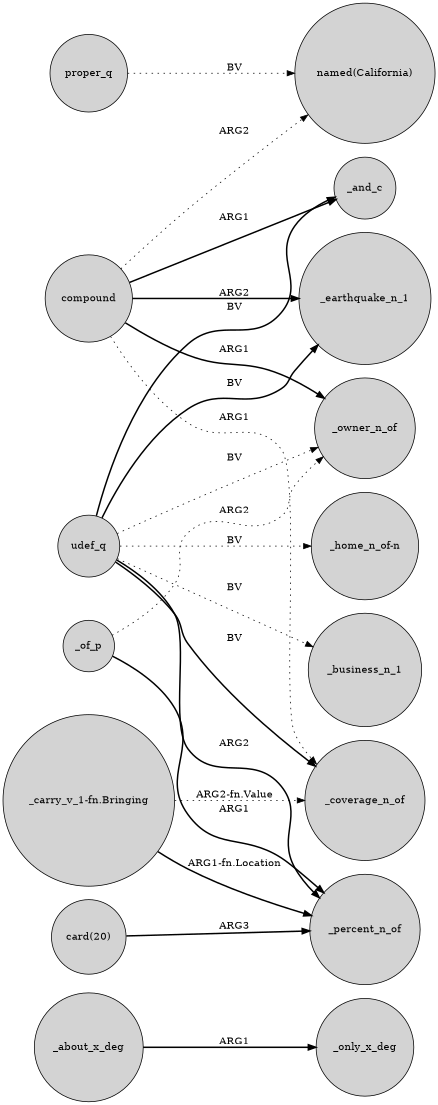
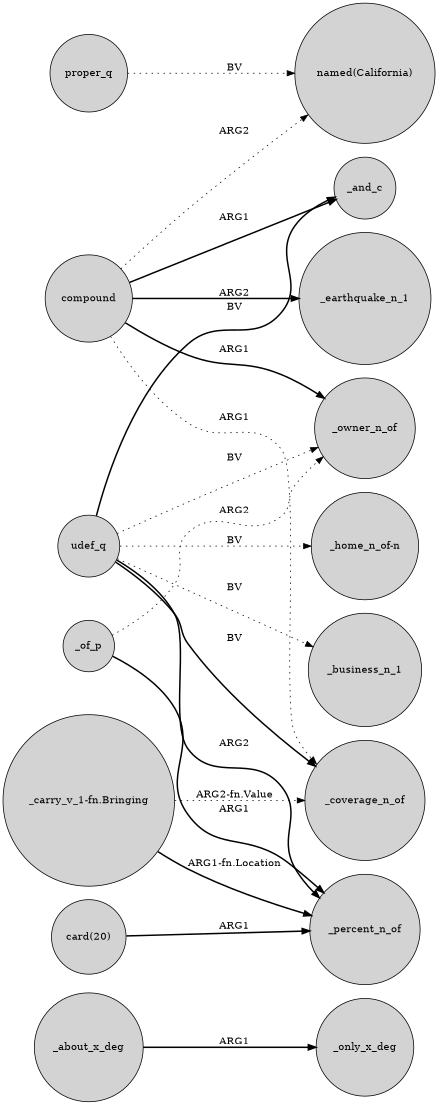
edge "udef_q" -> "_earthquake_n_1": removed, label "BV"
edge "card(20)" -> "_percent_n_of": label "ARG3" -> "ARG1"
